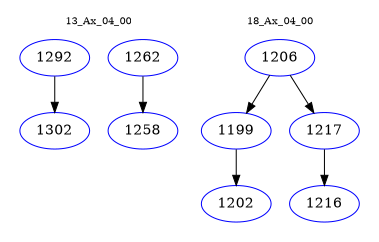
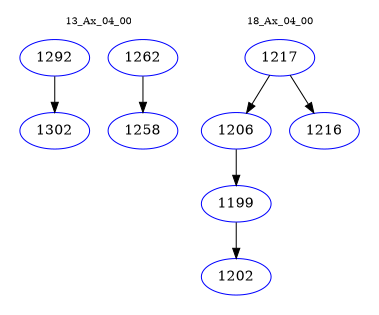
edge "1206" -> "1217": reversed
